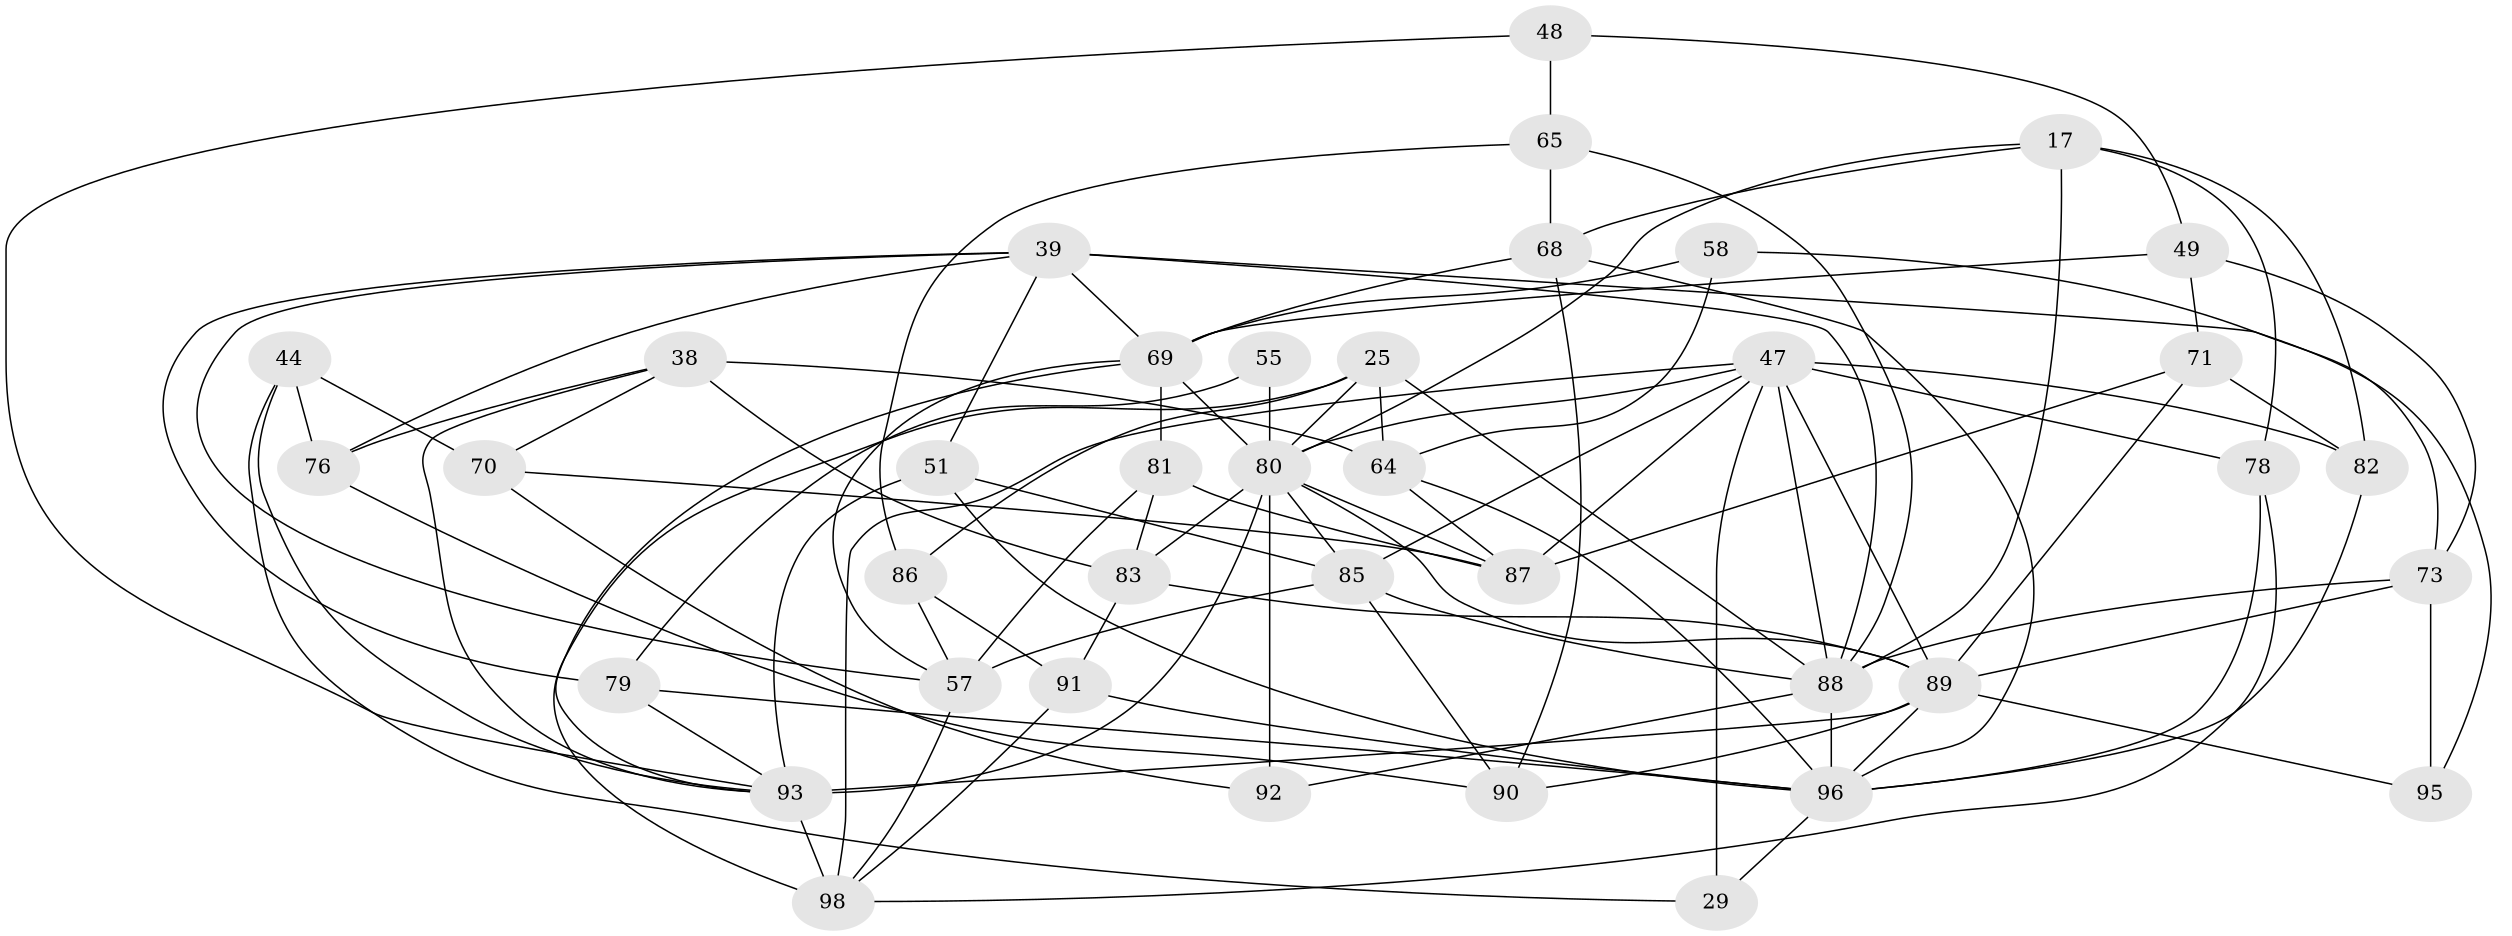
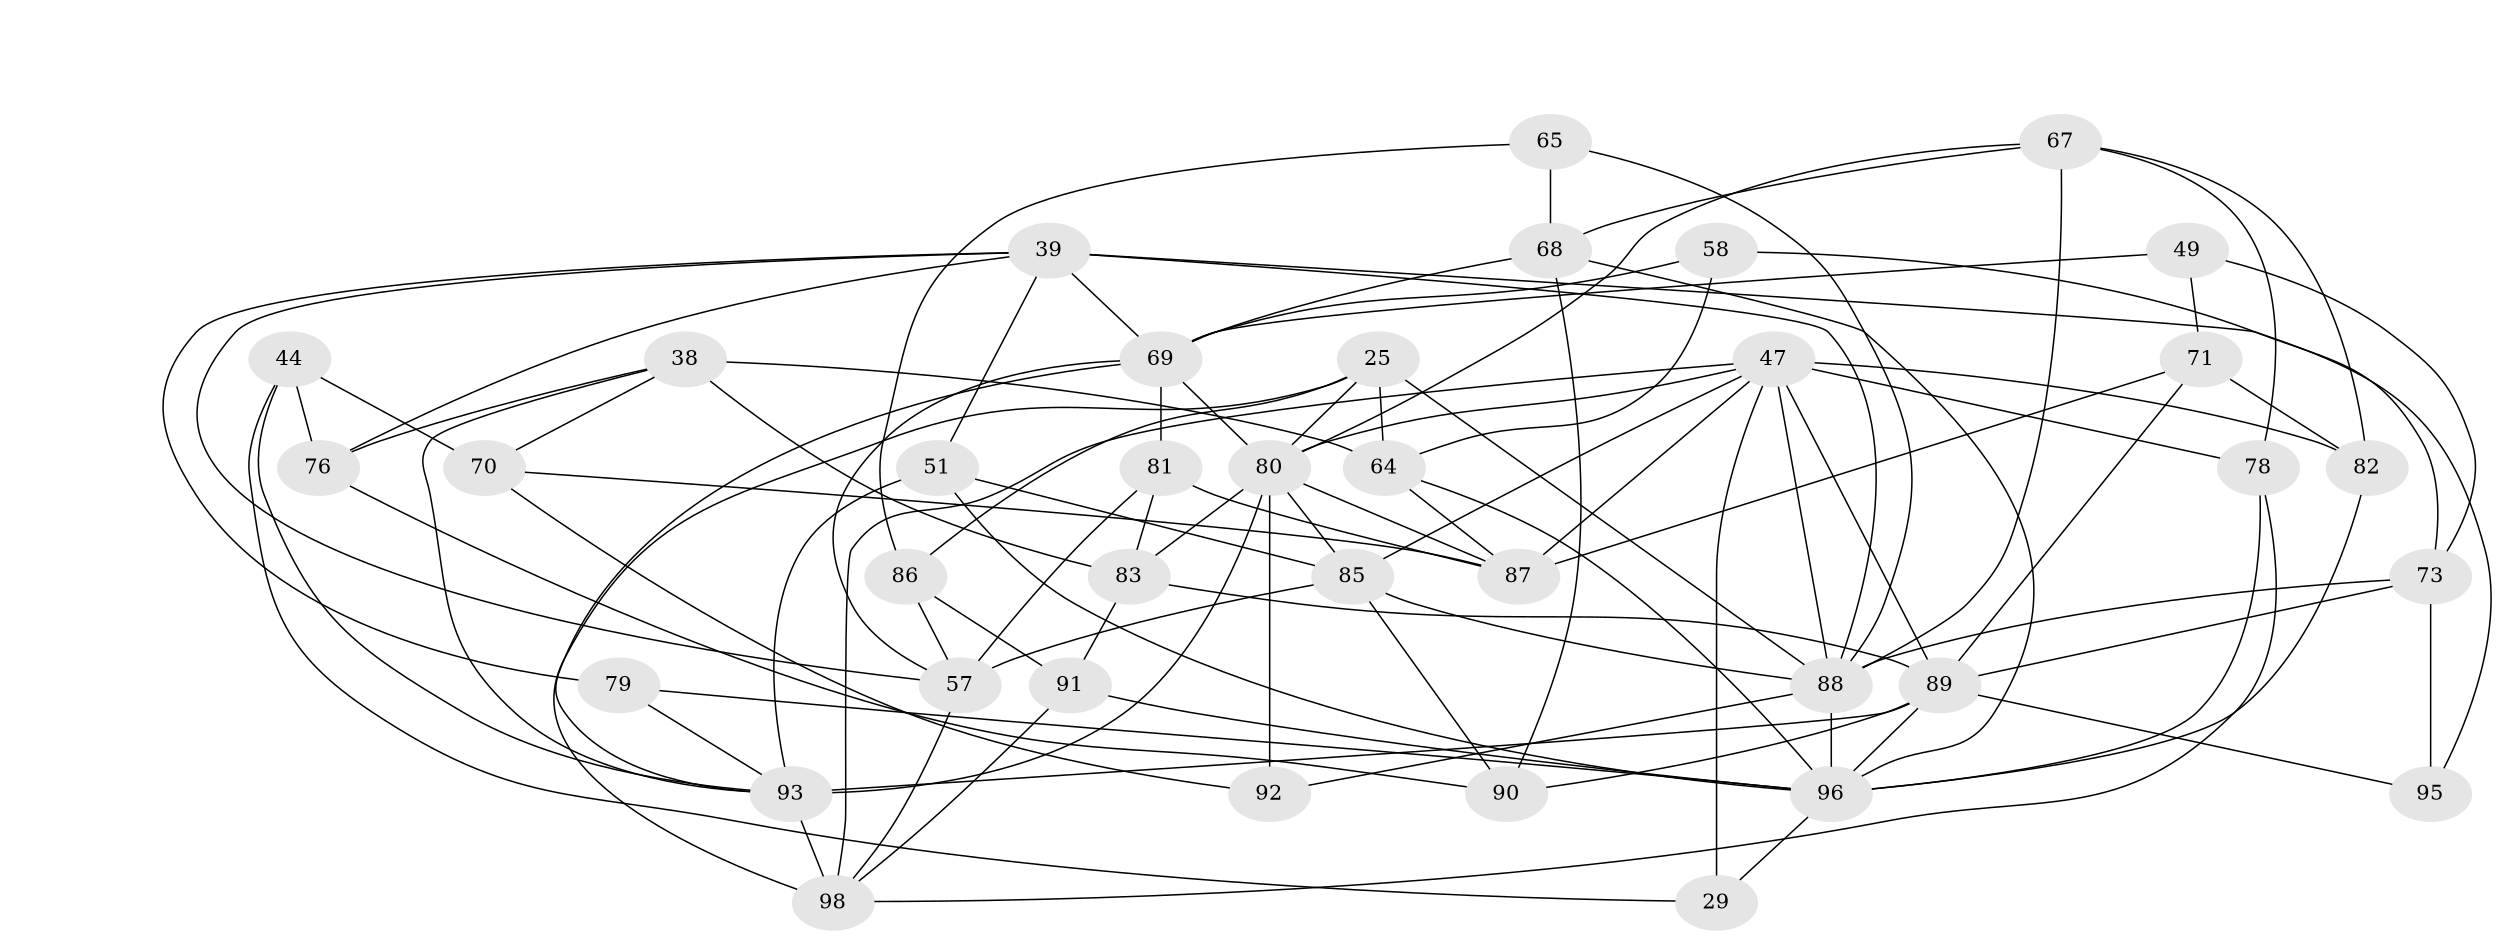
node "48": removed
node "17": label "17" -> "67"
node "55": removed
edge "80" -- "89": removed
